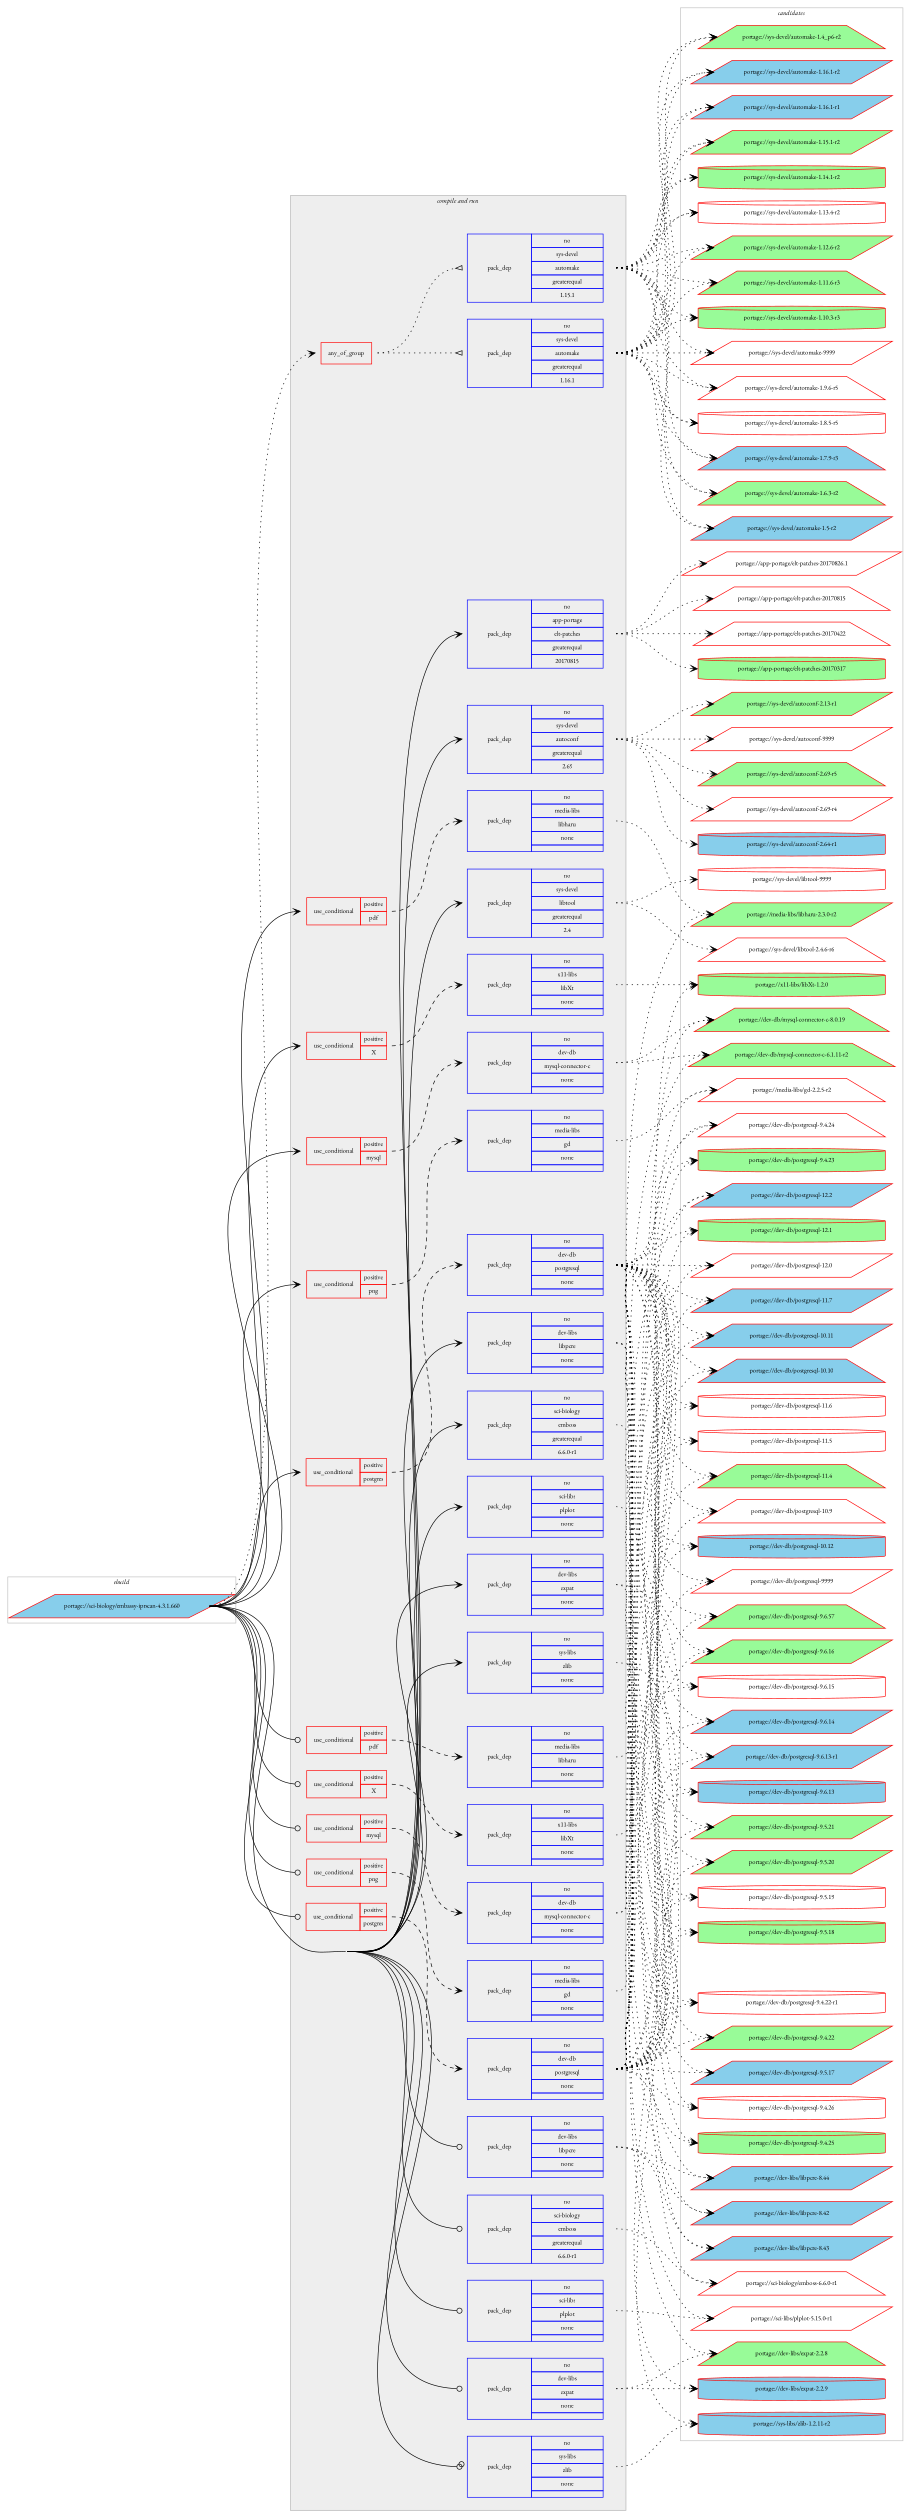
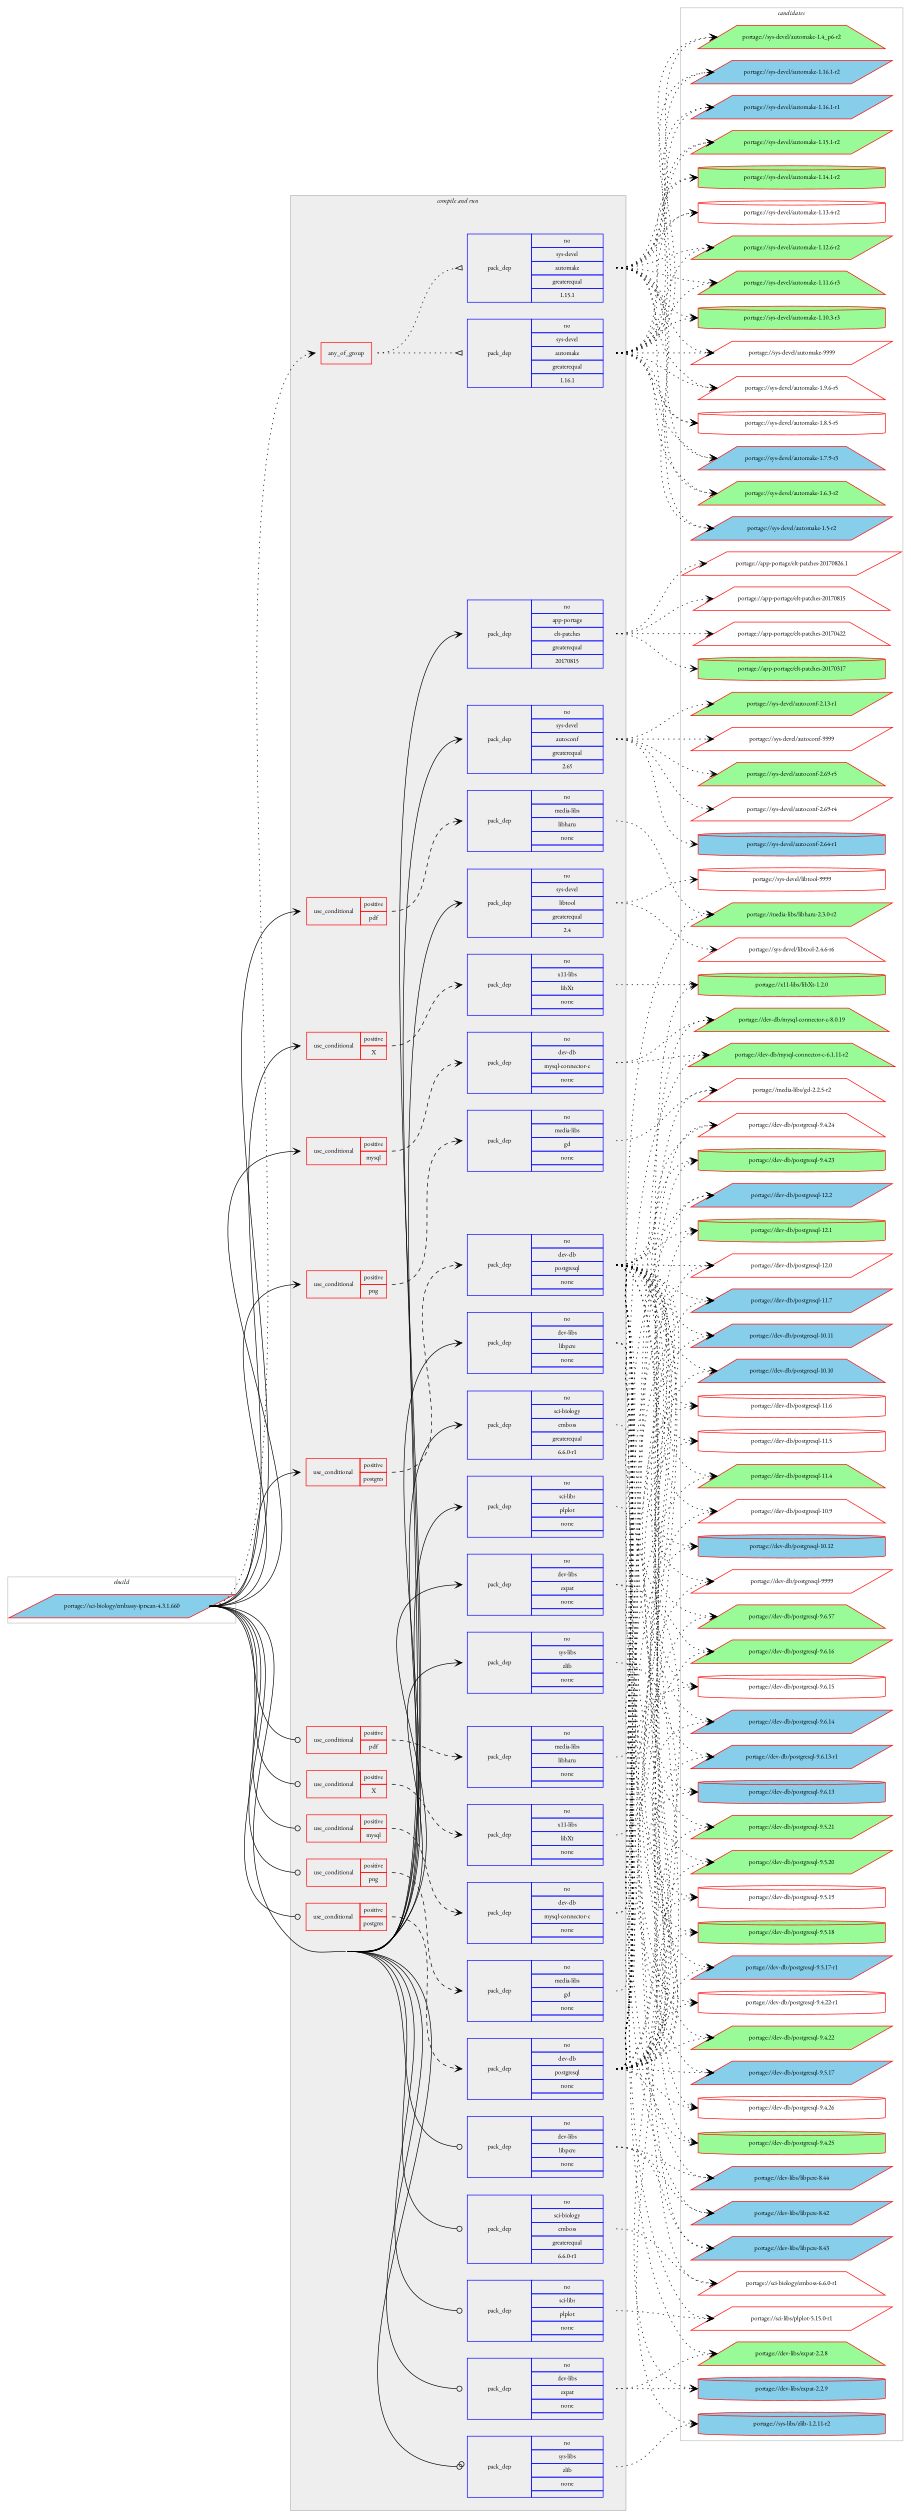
node "portage://dev-db/postgresql-9.5.17-r1": added
